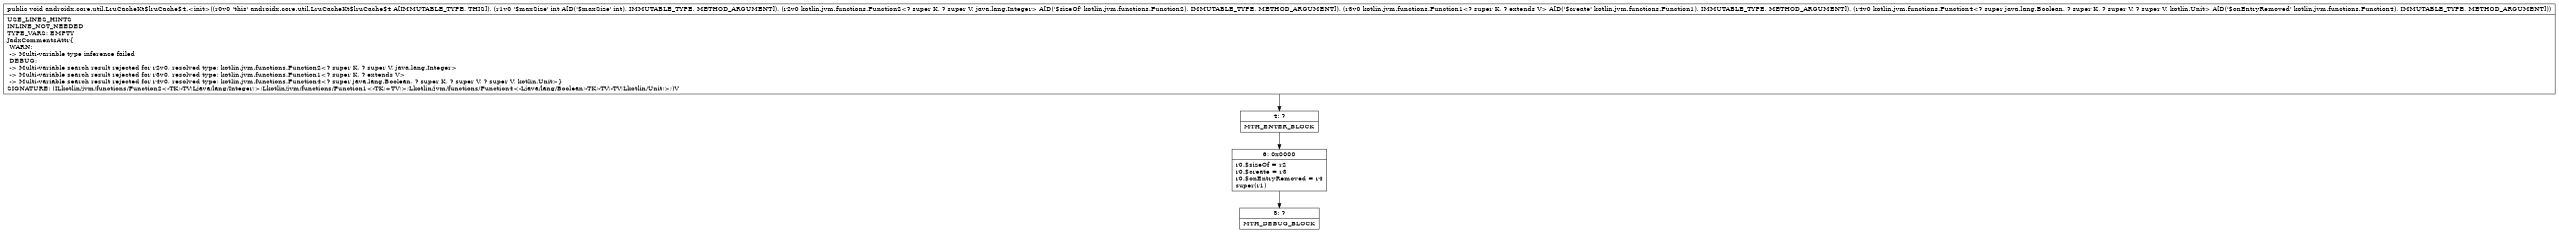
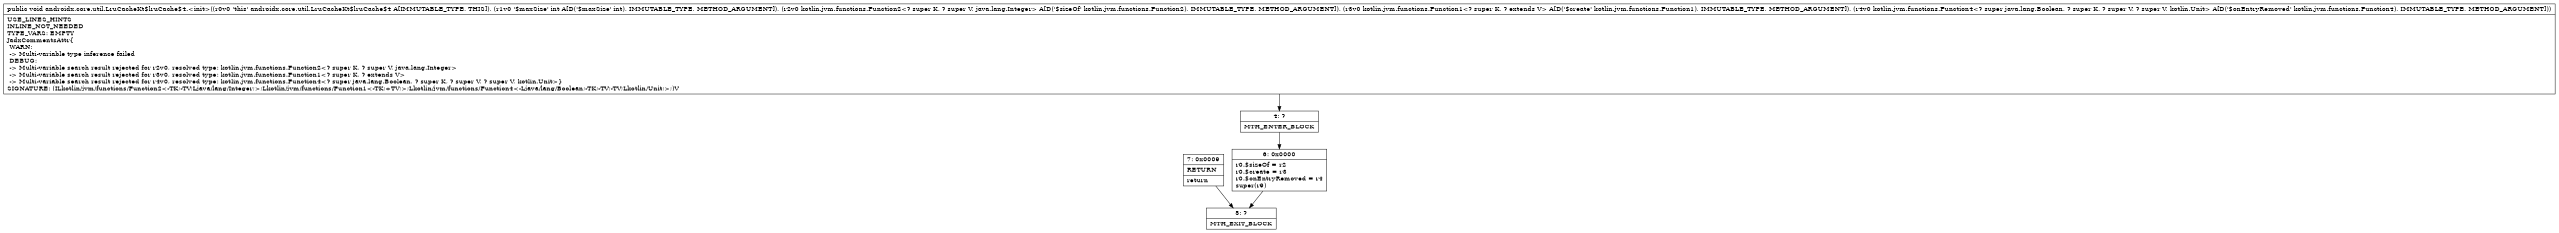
node "7: 0x0009": added
node "6: 0x0000": text "super(r1)" -> "super(r9)"
node "5: ?": text "MTH_DEBUG_BLOCK" -> "MTH_EXIT_BLOCK"
